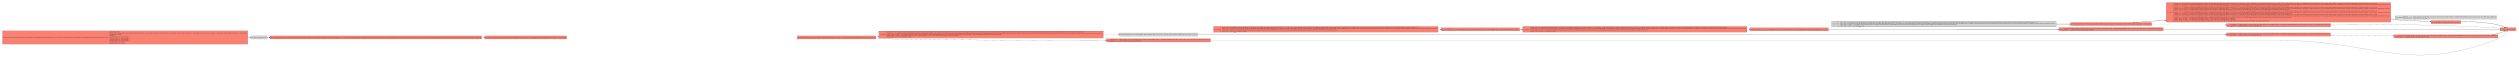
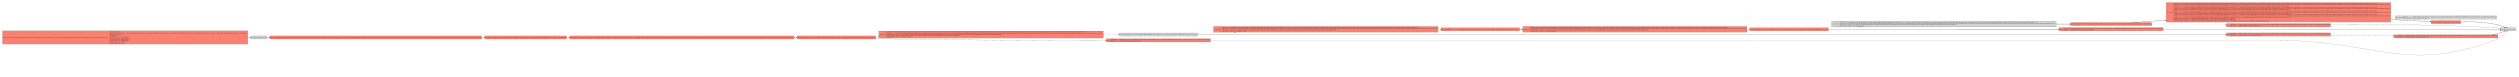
node "25: ?": fillcolor salmon -> lightgrey
node "28: 0x0004": added
